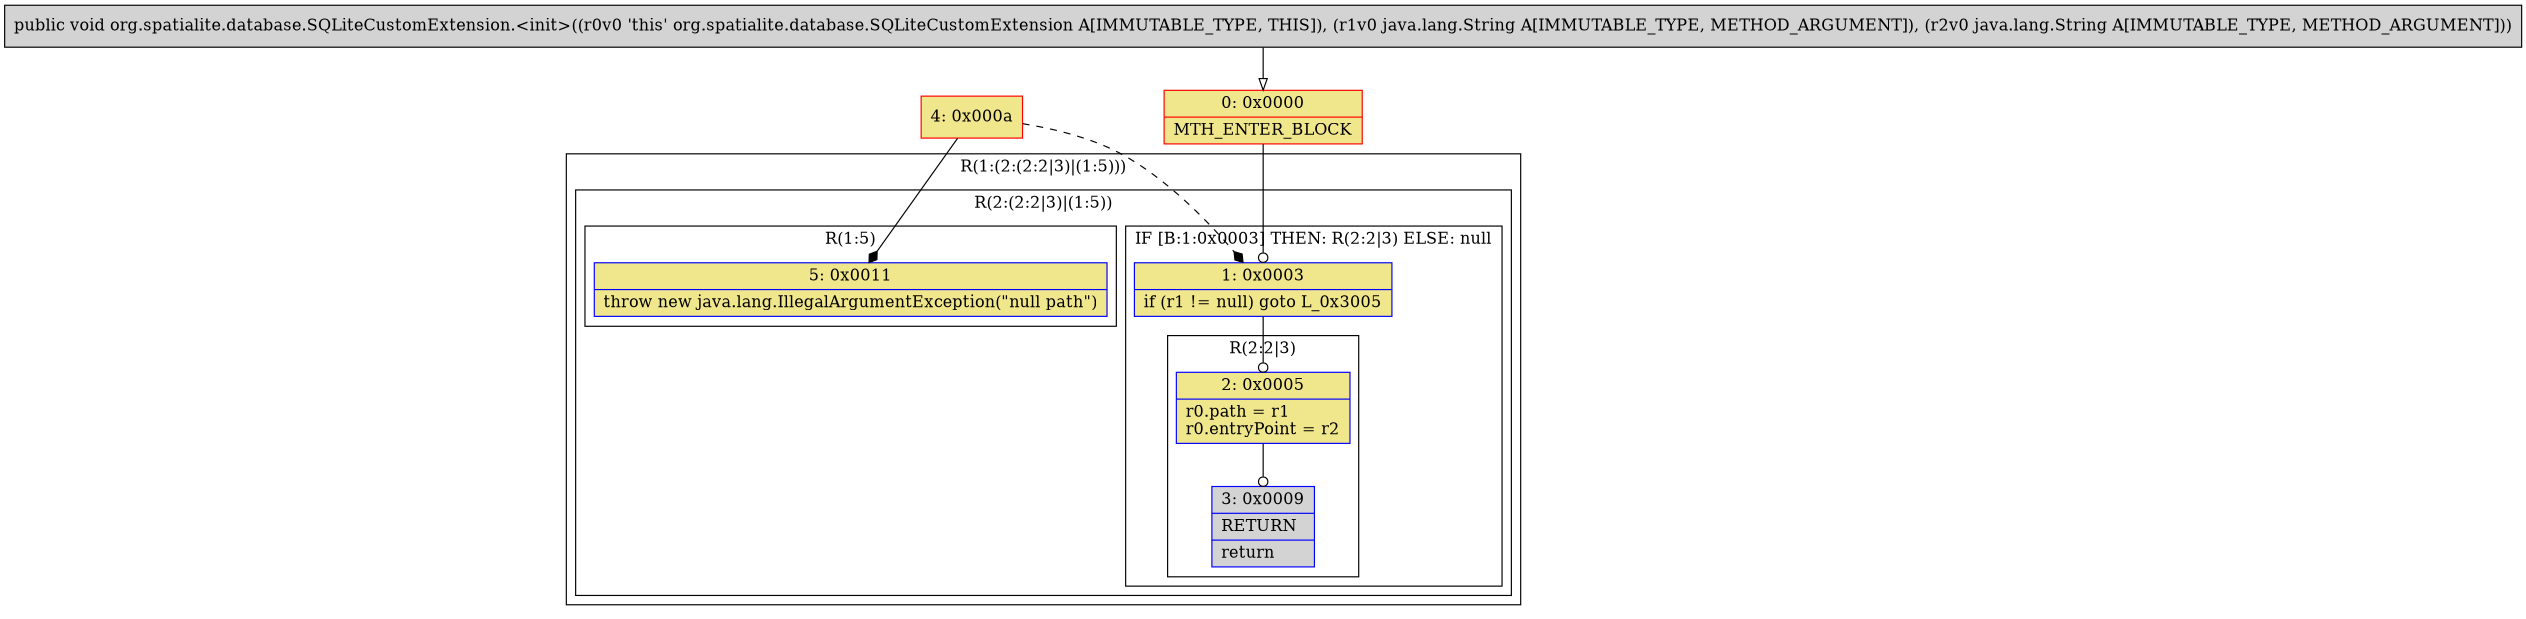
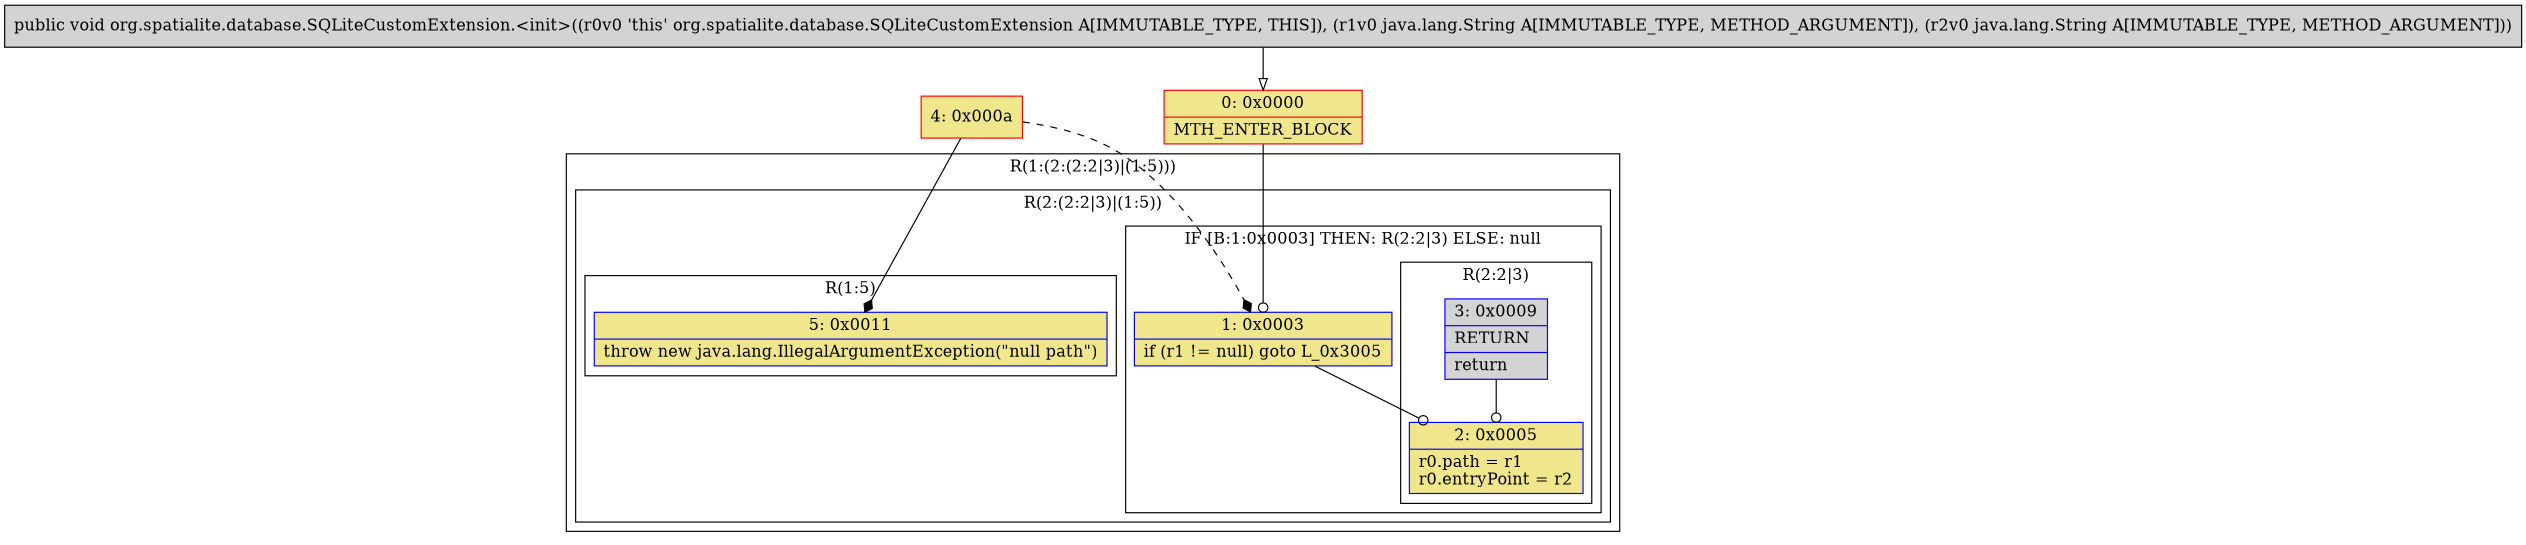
edge "2: 0x0005" -> "3: 0x0009": reversed
